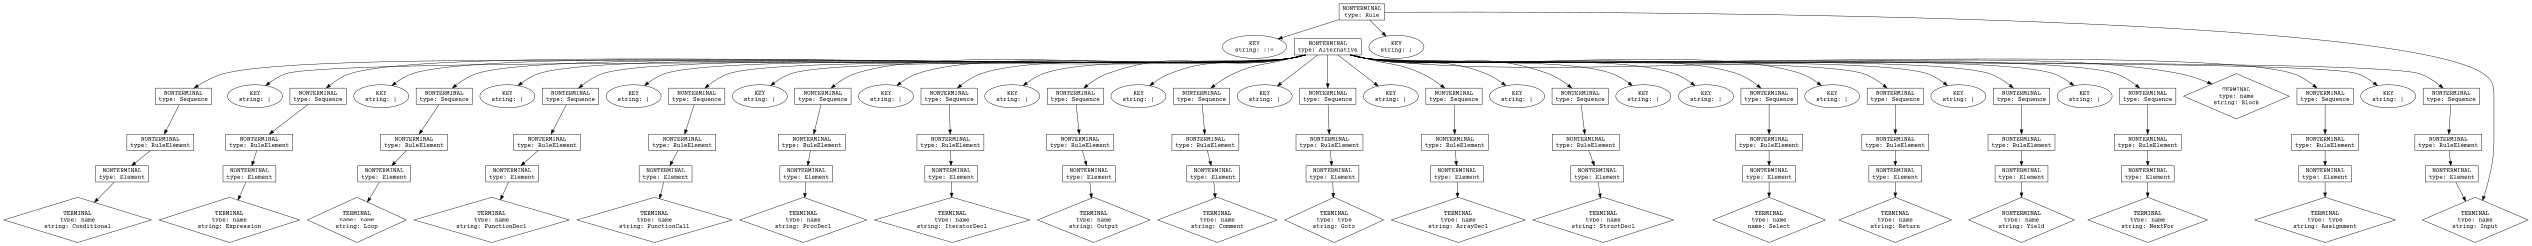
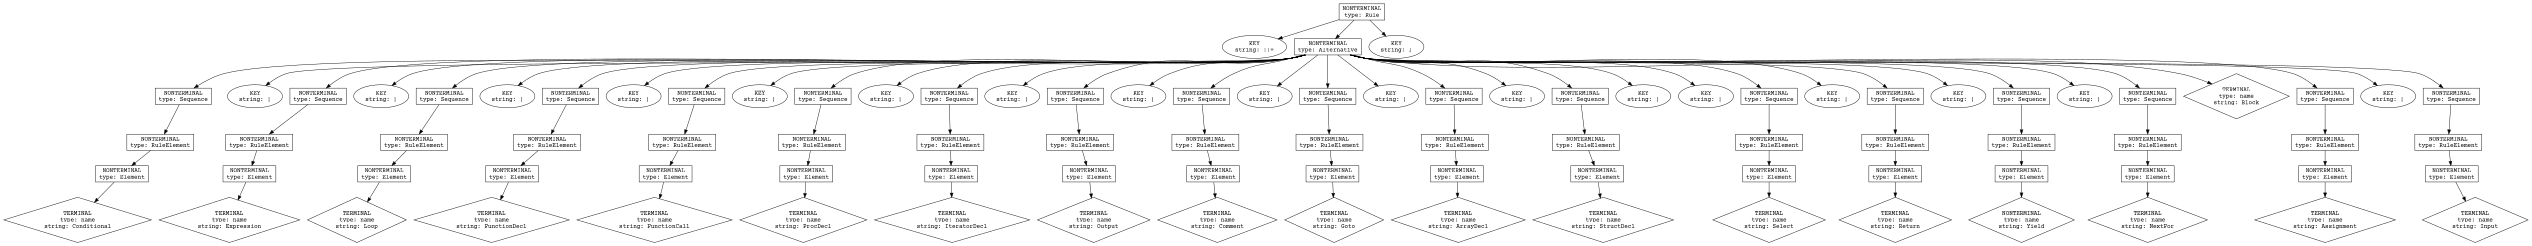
edge "NONTERMINAL type: Rule" -> "TERMINAL type: name string: Input": now "NONTERMINAL type: Rule" -> "NONTERMINAL type: Alternative"
node "TERMINAL name: name string: Loop": label "TERMINAL name: name string: Loop" -> "TERMINAL type: name string: Loop"
node "TERMINAL type: type string: Goto": label "TERMINAL type: type string: Goto" -> "TERMINAL type: name string: Goto"
node "TERMINAL type: name name: Select": label "TERMINAL type: name name: Select" -> "TERMINAL type: name string: Select"
node "TERMINAL type: type string: Assignment": label "TERMINAL type: type string: Assignment" -> "TERMINAL type: name string: Assignment"
